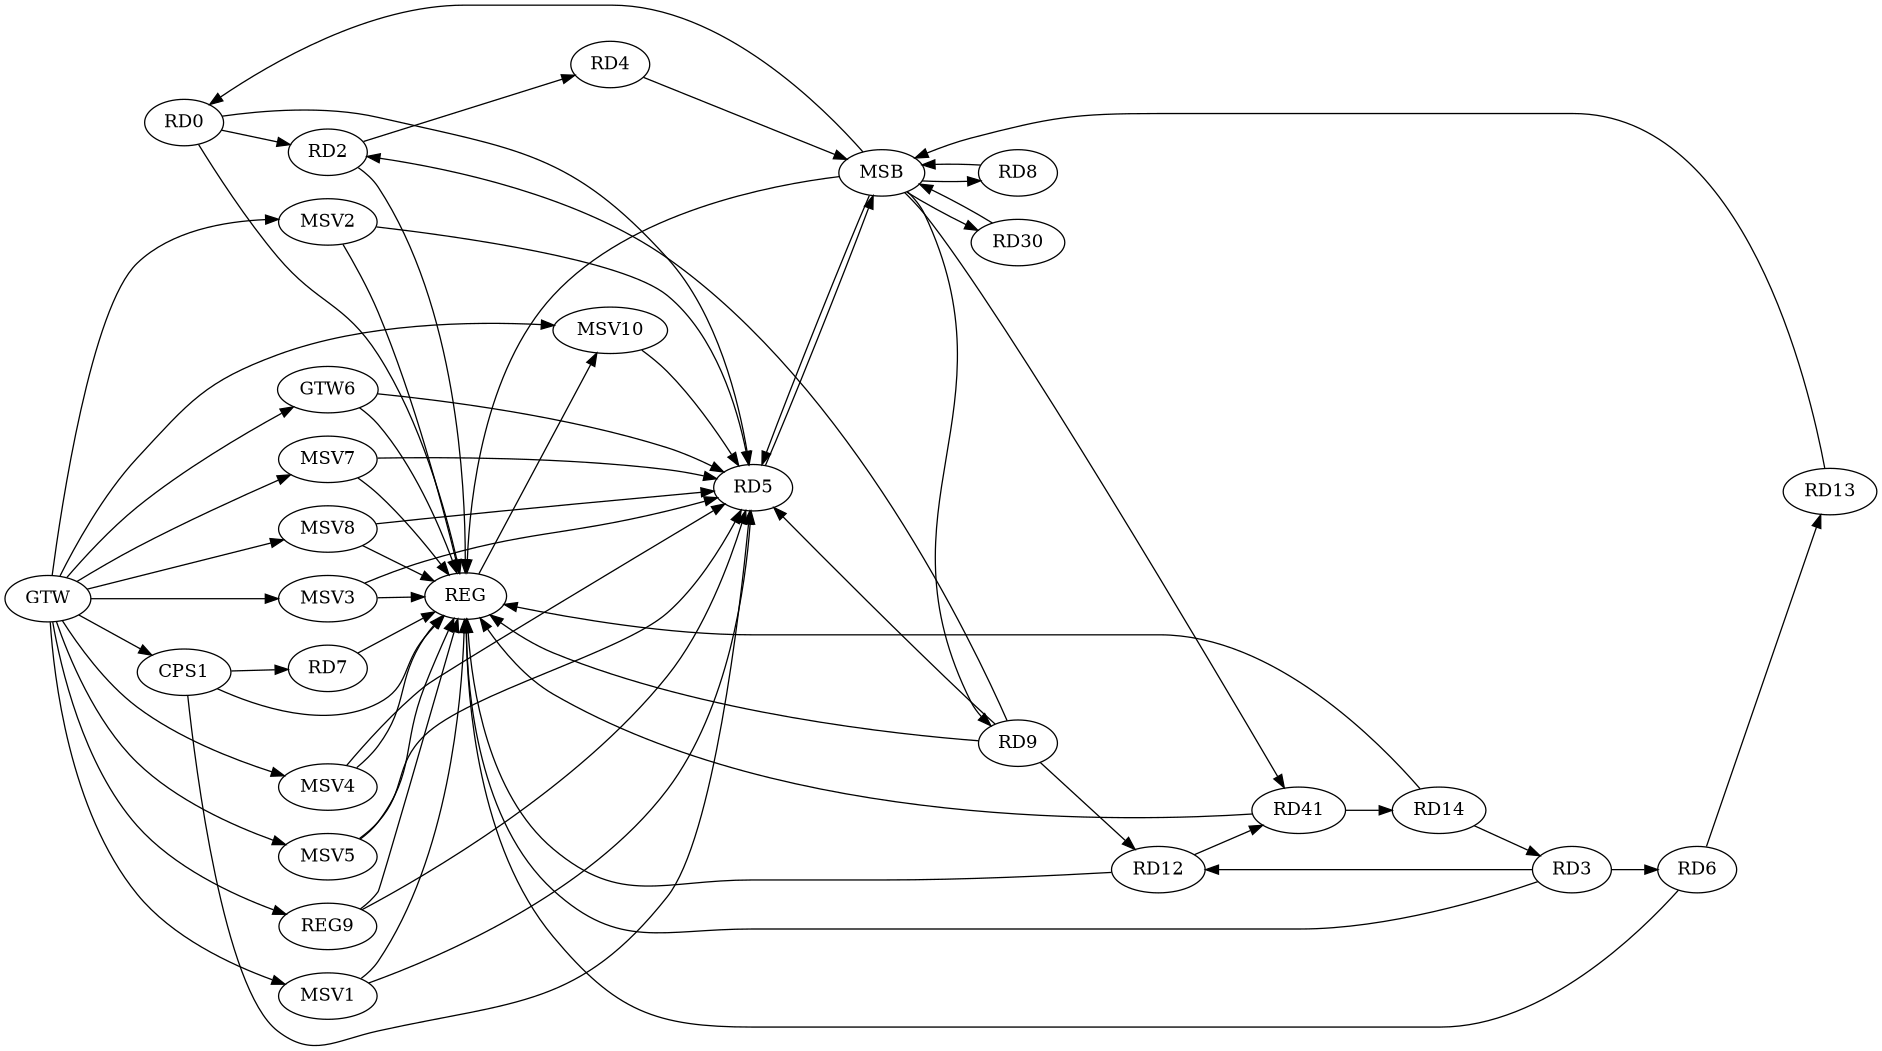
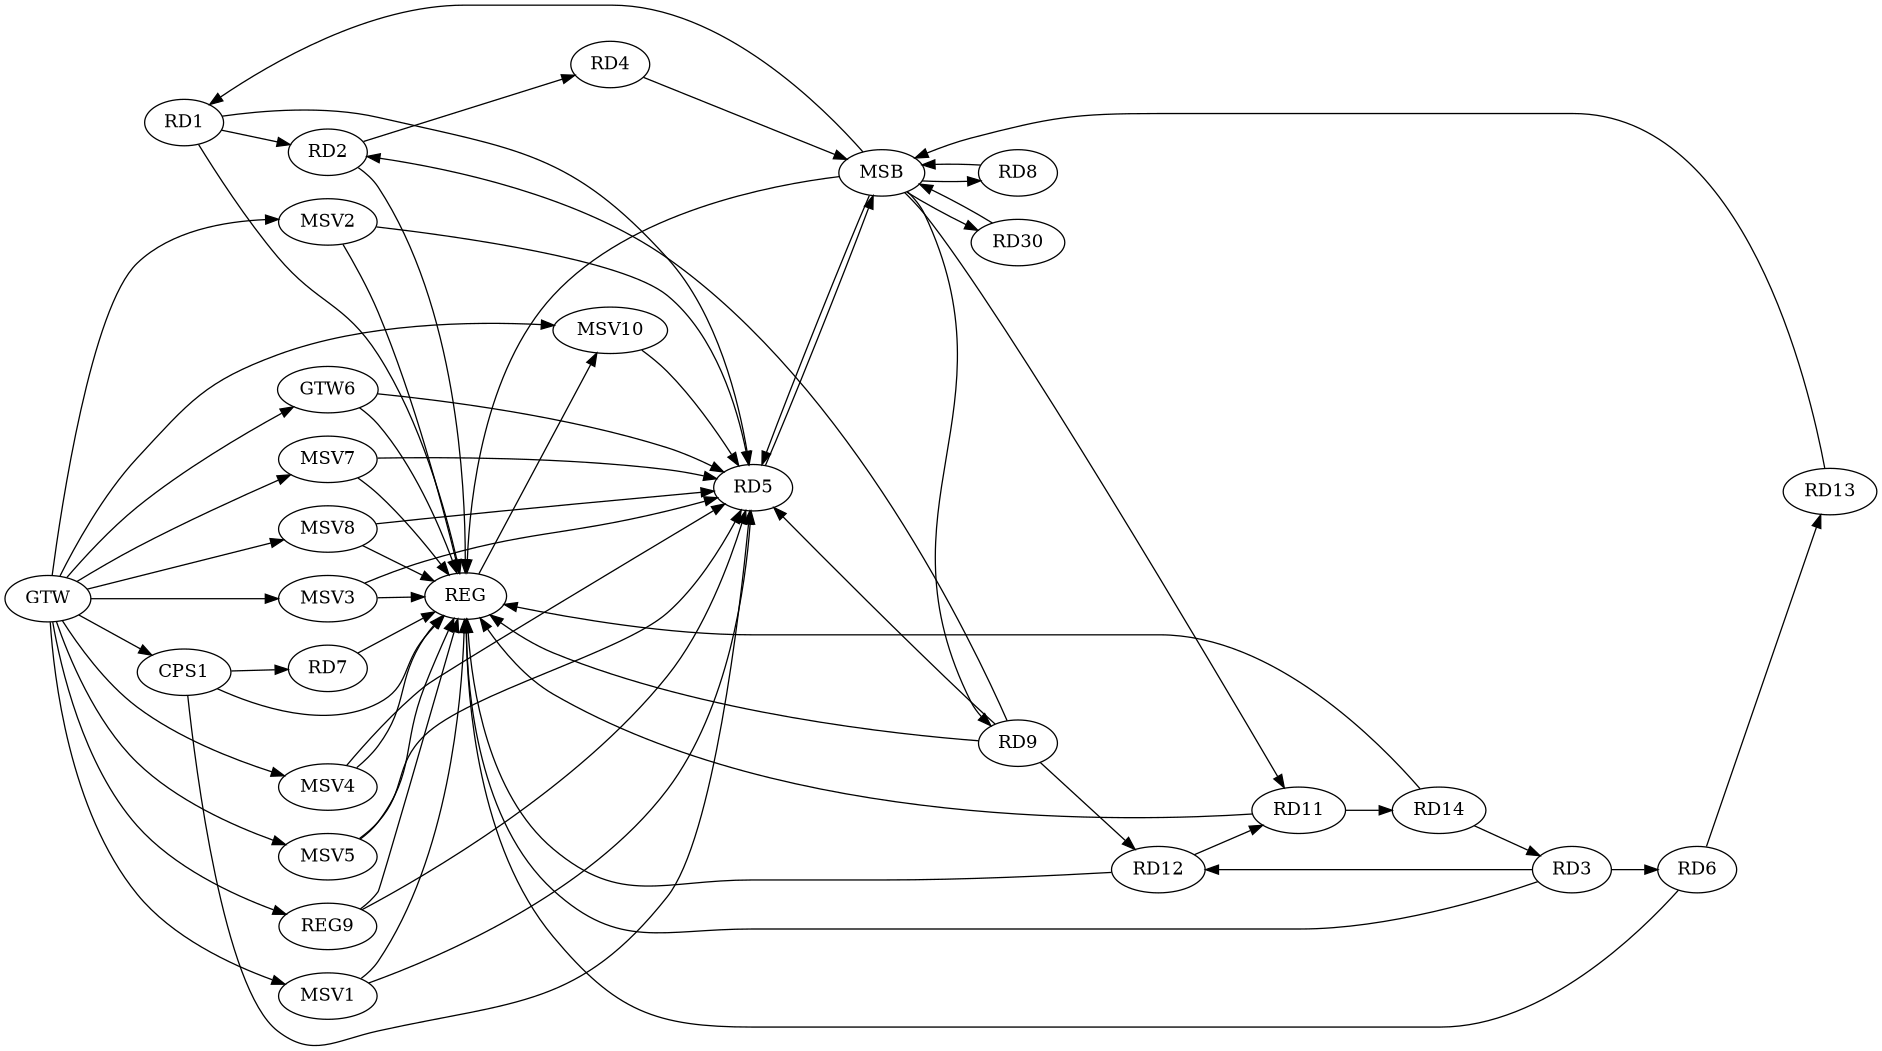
node "RD0": label "RD0" -> "RD1"
node "RD41": label "RD41" -> "RD11"
